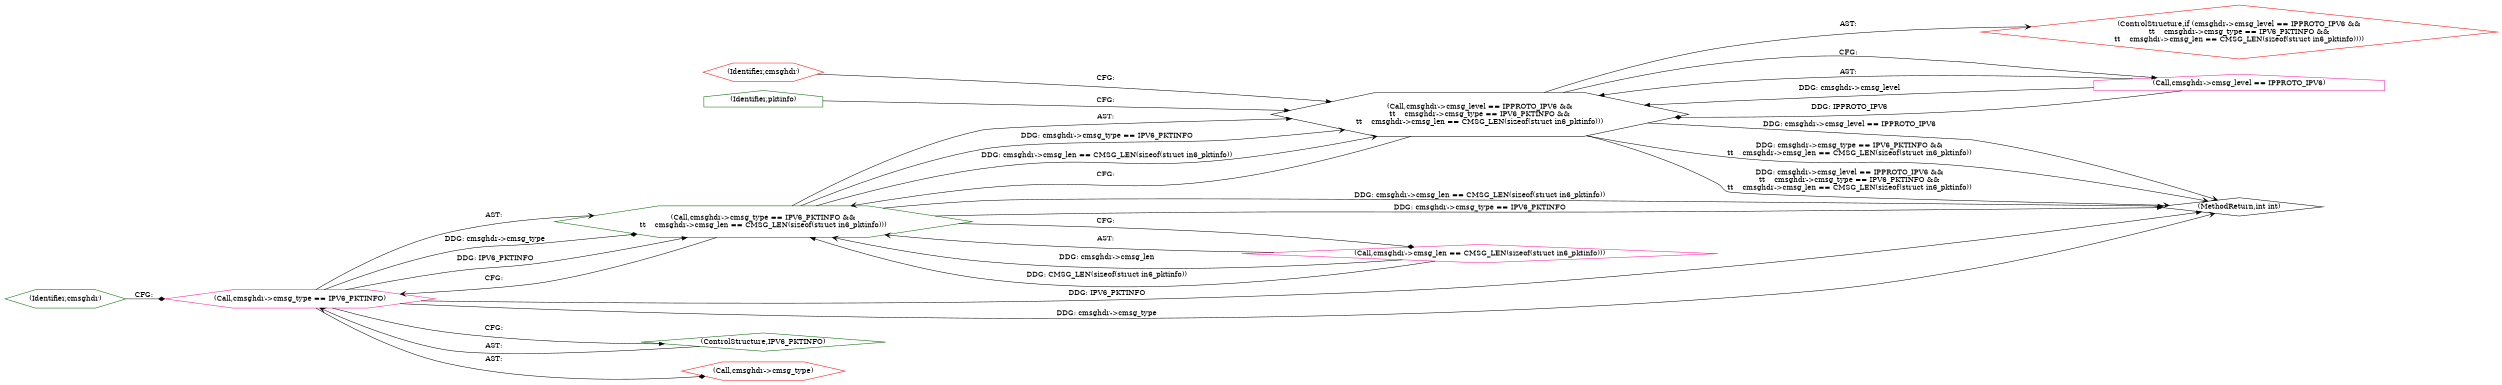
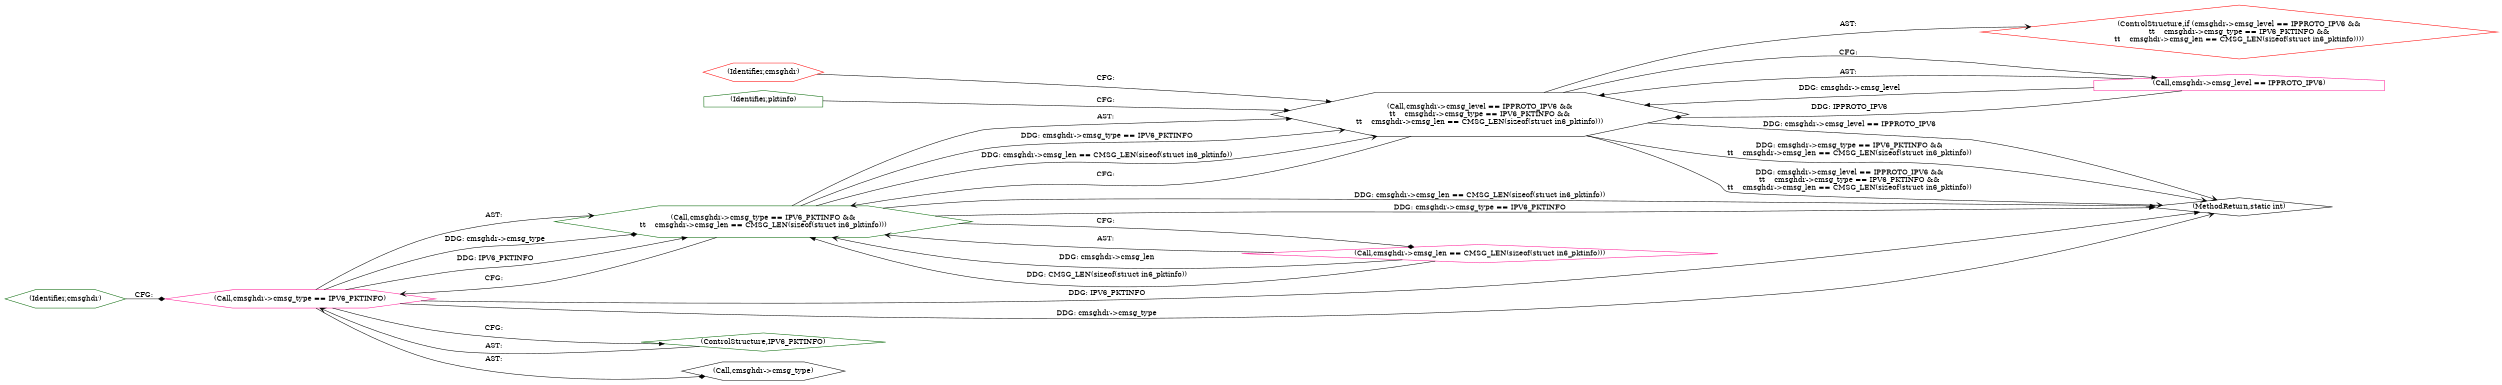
node "(MethodReturn,int int)": label "(MethodReturn,int int)" -> "(MethodReturn,static int)"
node "(Call,cmsghdr->cmsg_type)": color red -> black
